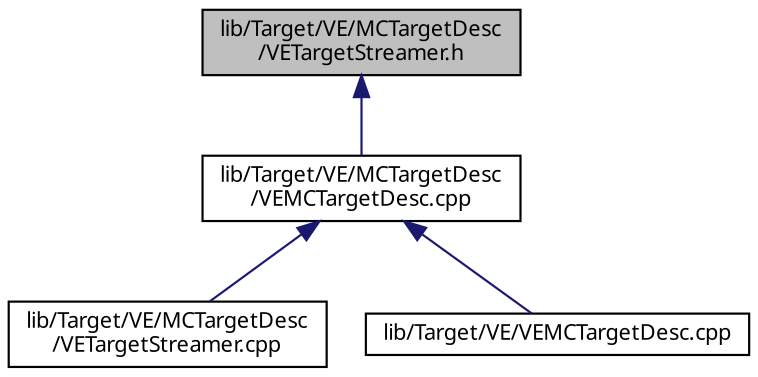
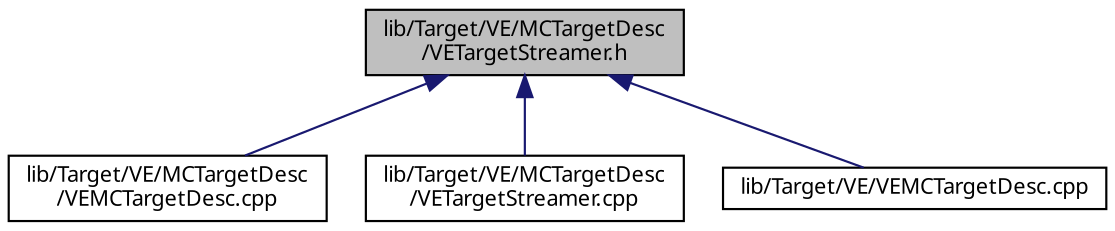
edge "lib/Target/VE/MCTargetDesc /VETargetStreamer.cpp" -> "lib/Target/VE/MCTargetDesc /VEMCTargetDesc.cpp": now "lib/Target/VE/MCTargetDesc /VETargetStreamer.cpp" -> "lib/Target/VE/MCTargetDesc /VETargetStreamer.h"
edge "lib/Target/VE/VEMCTargetDesc.cpp" -> "lib/Target/VE/MCTargetDesc /VEMCTargetDesc.cpp": now "lib/Target/VE/VEMCTargetDesc.cpp" -> "lib/Target/VE/MCTargetDesc /VETargetStreamer.h"
